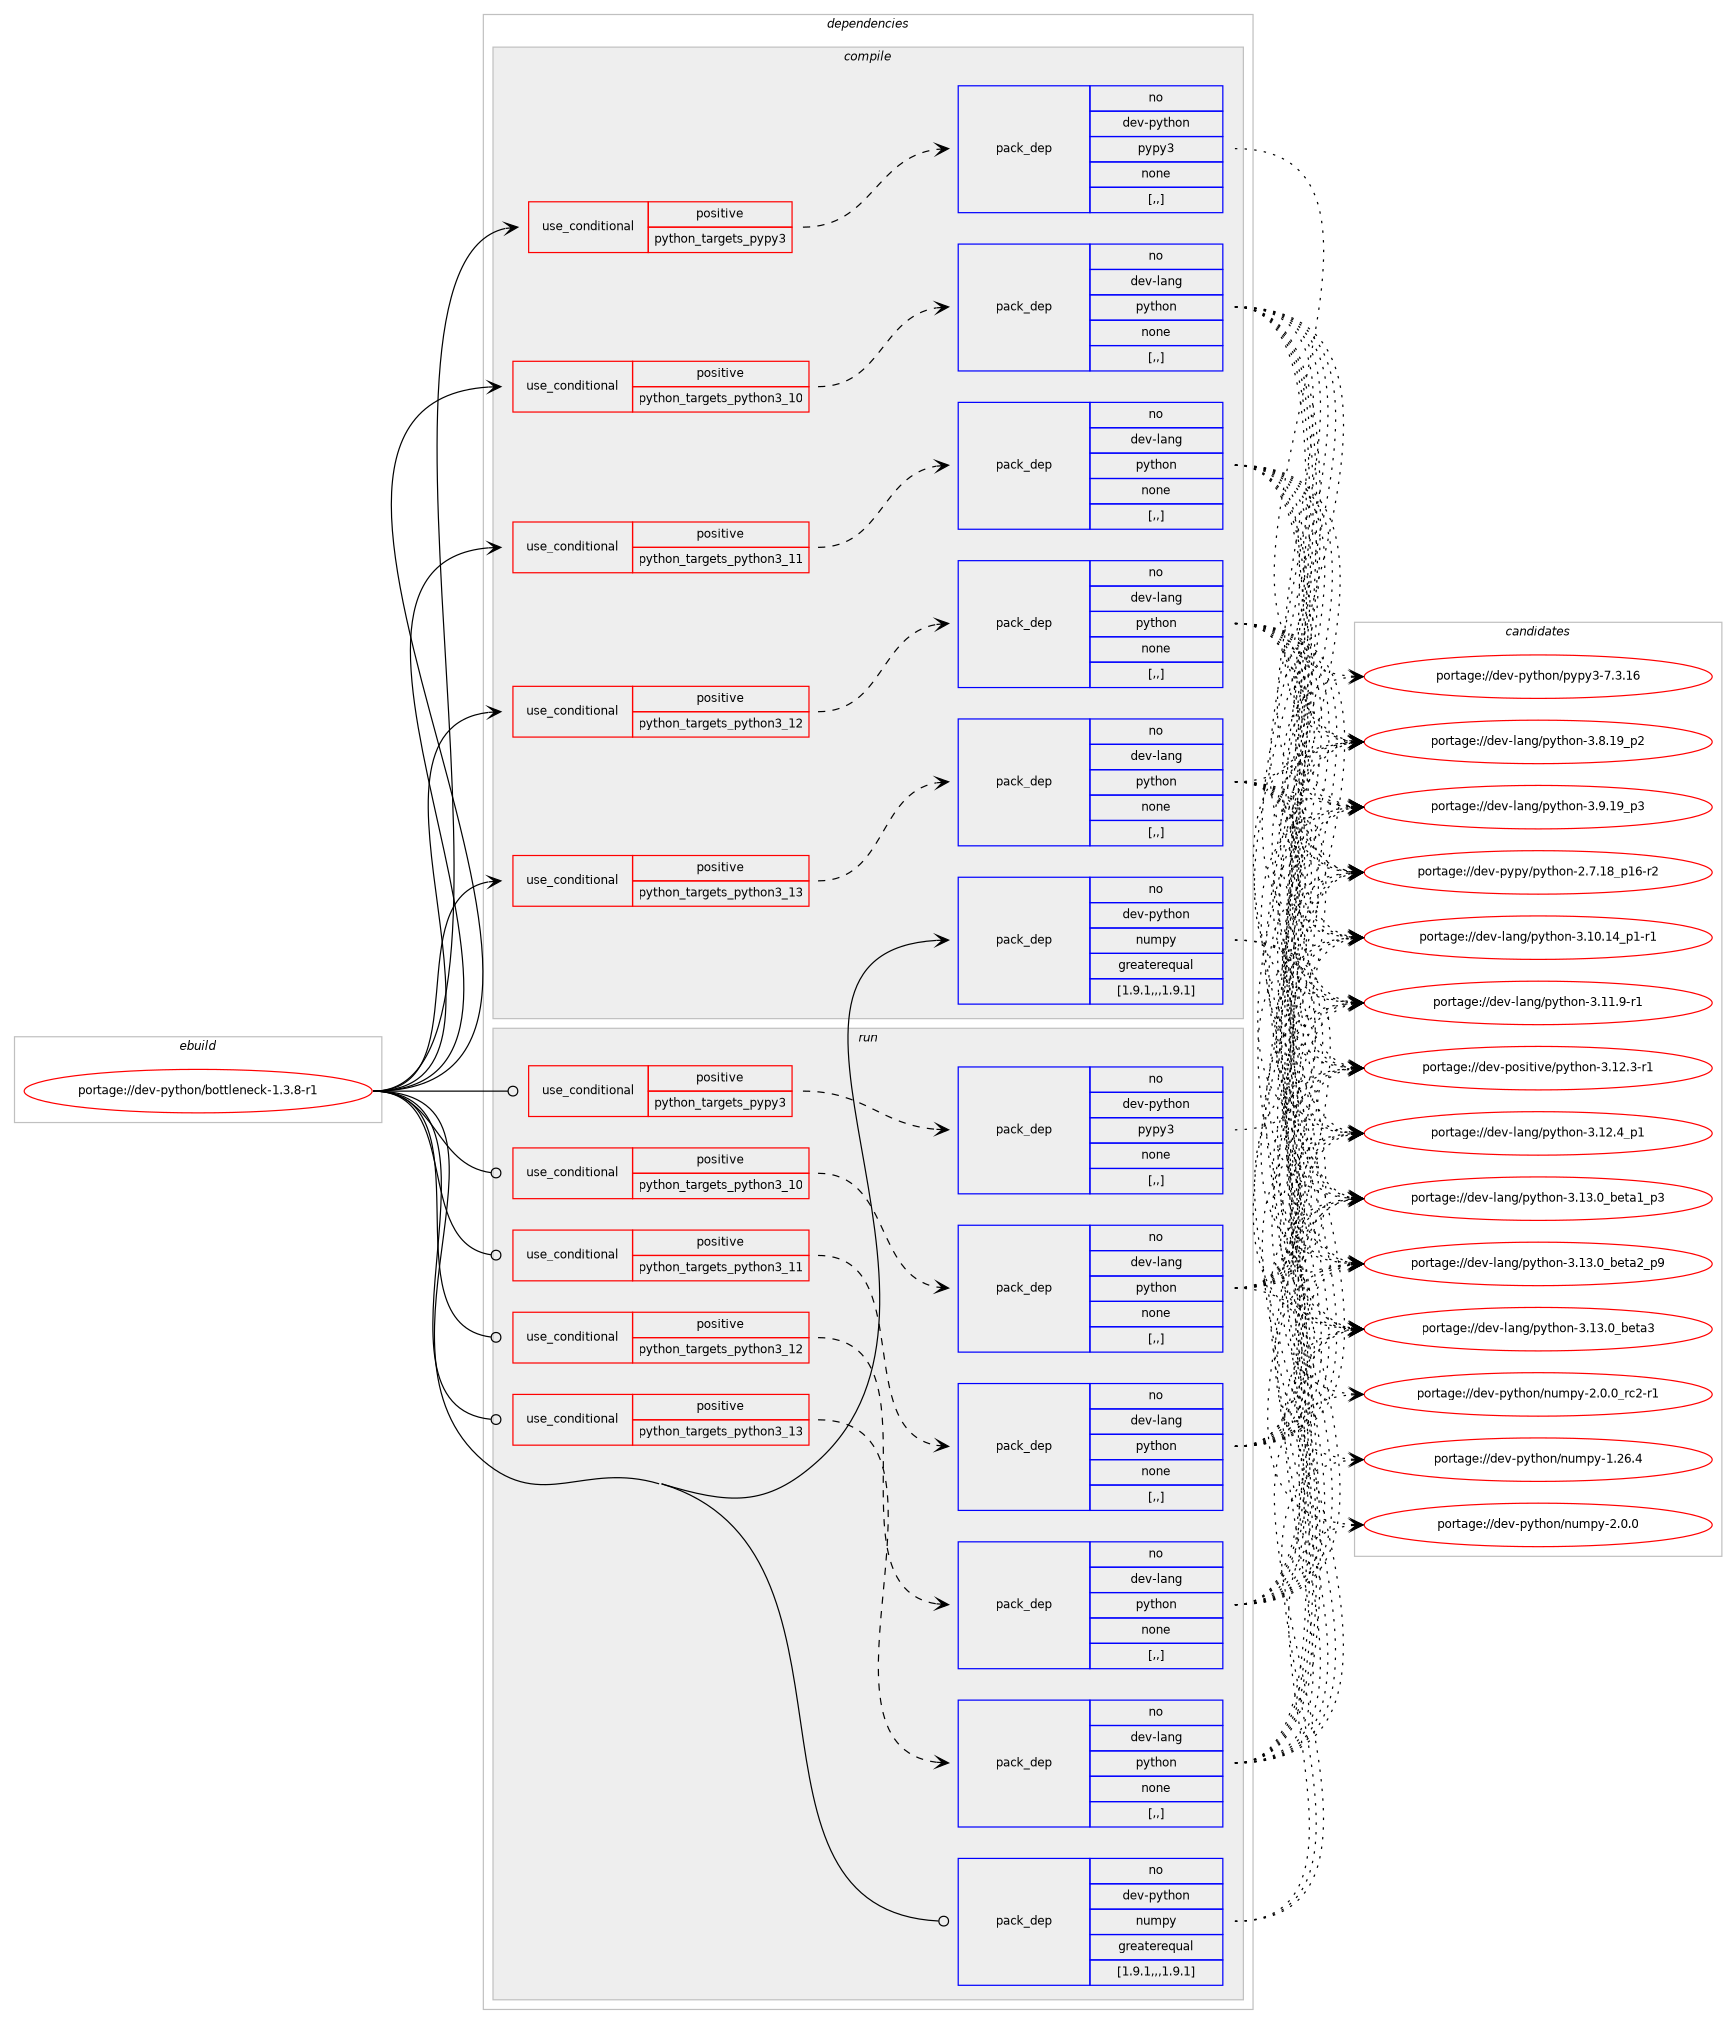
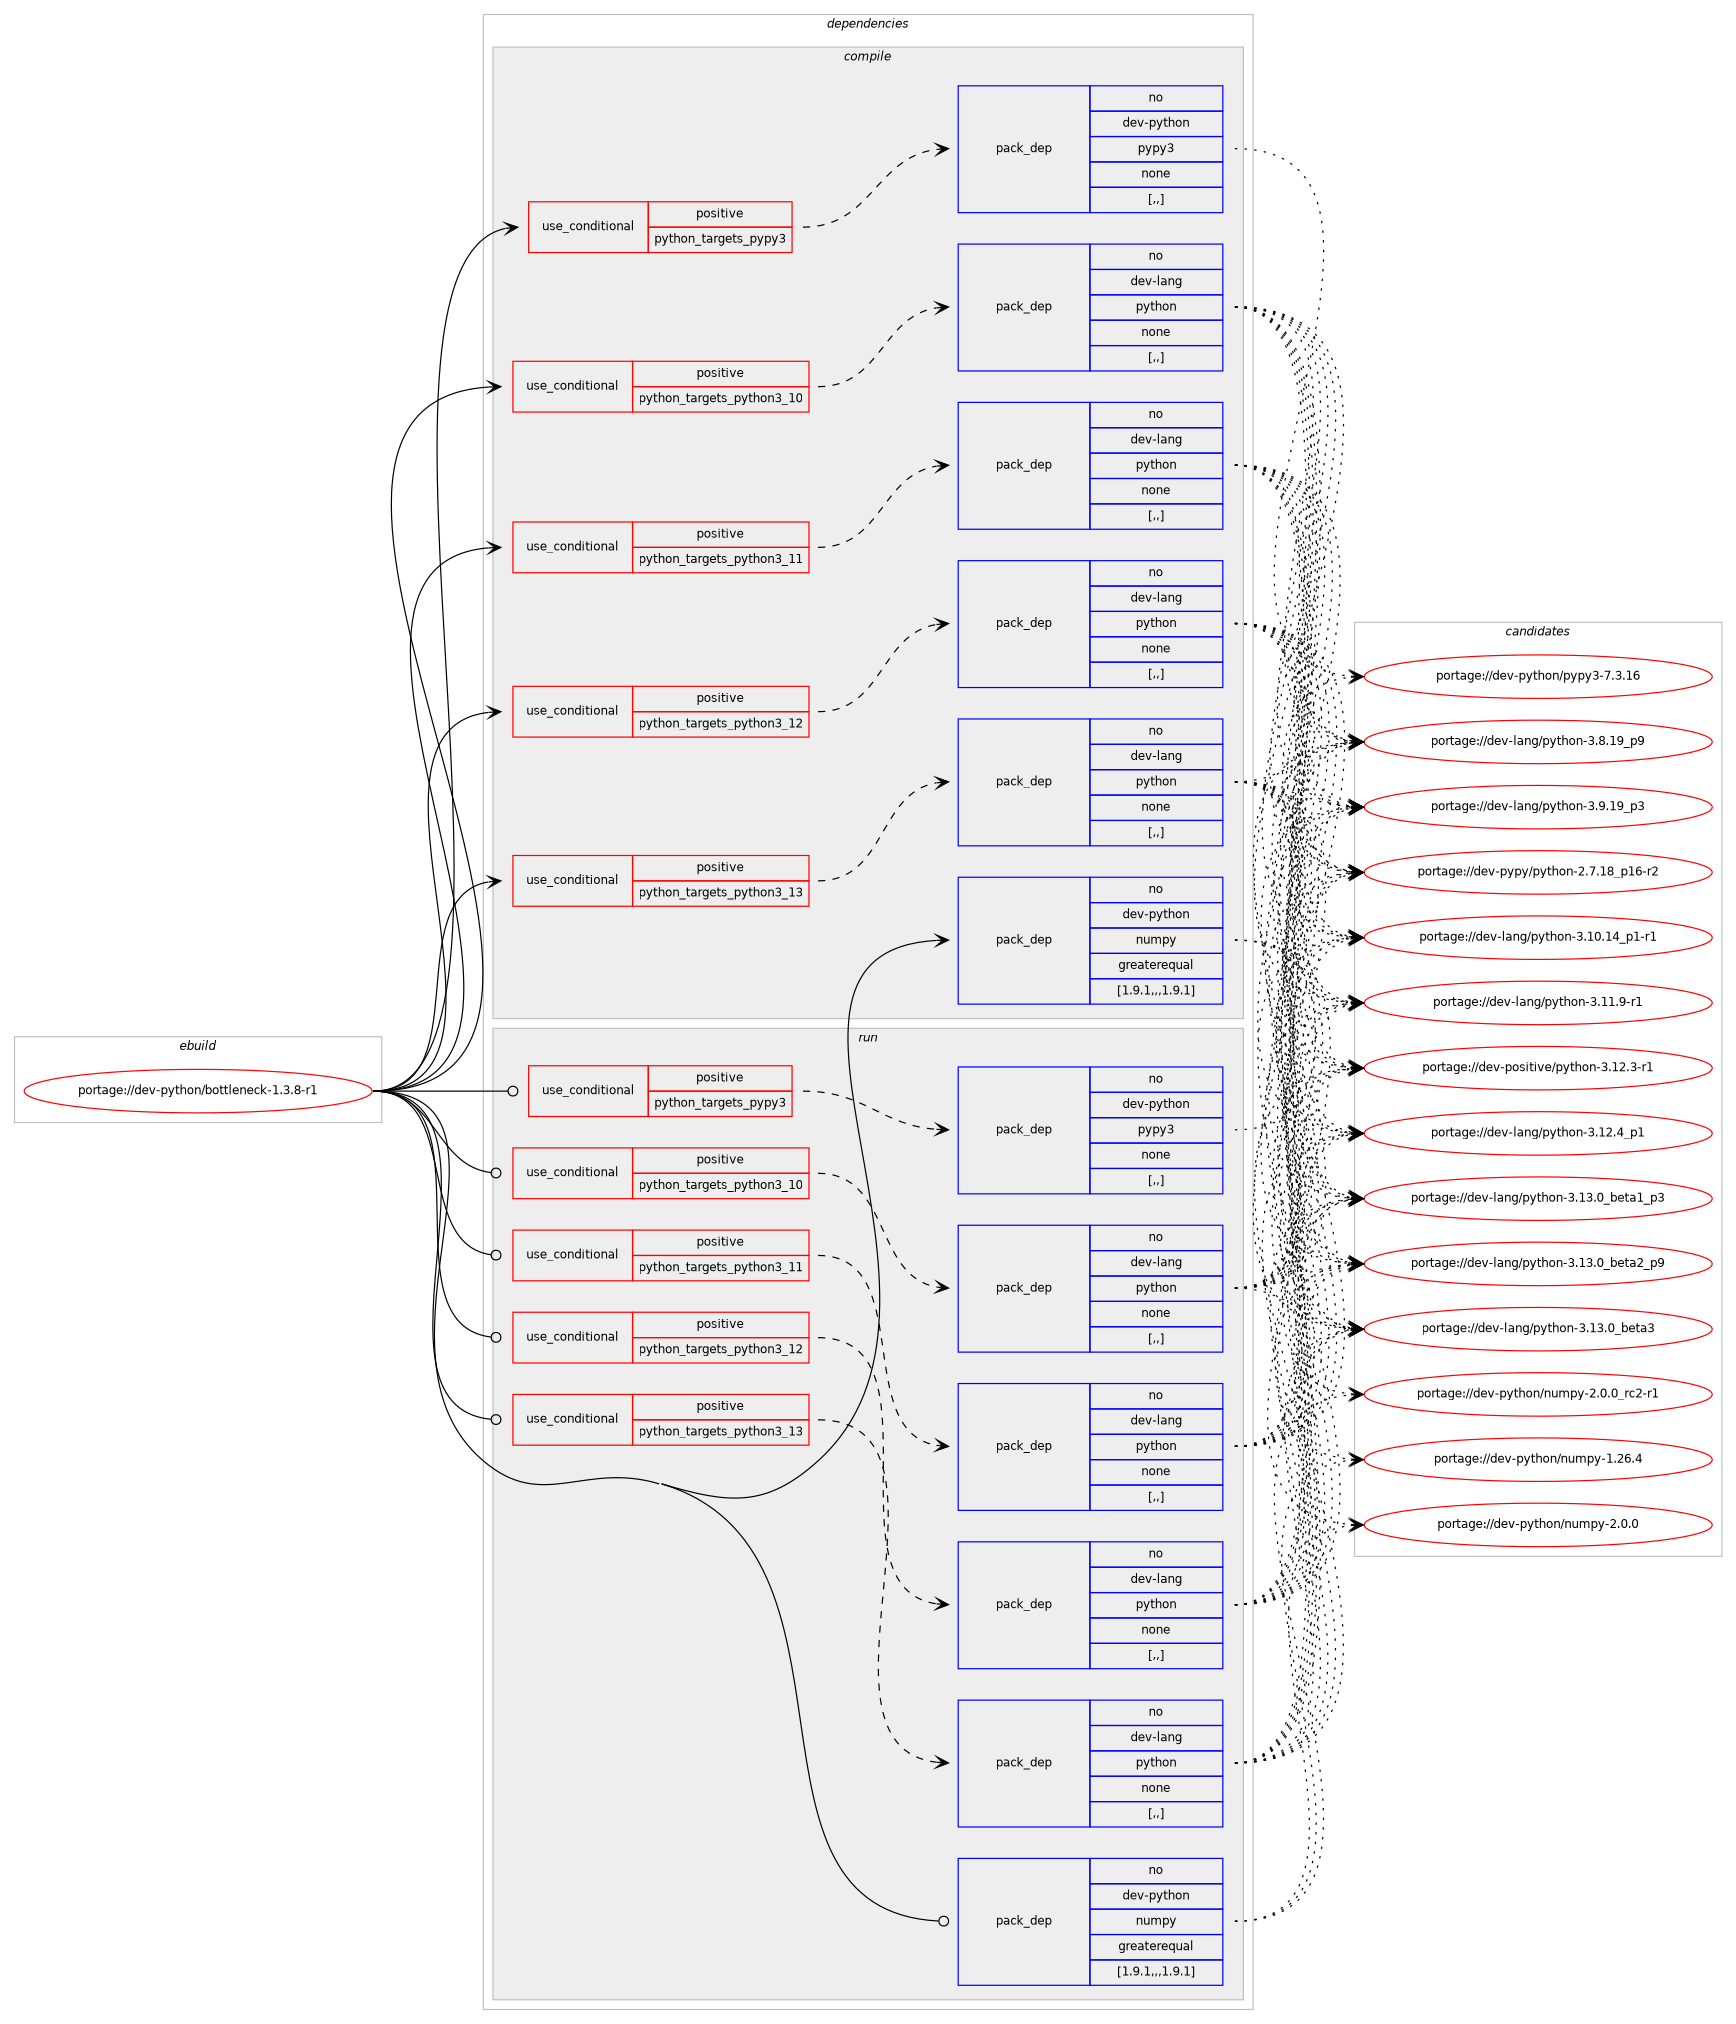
node "portage://dev-lang/python-3.8.19_p2": label "portage://dev-lang/python-3.8.19_p2" -> "portage://dev-lang/python-3.8.19_p9"
